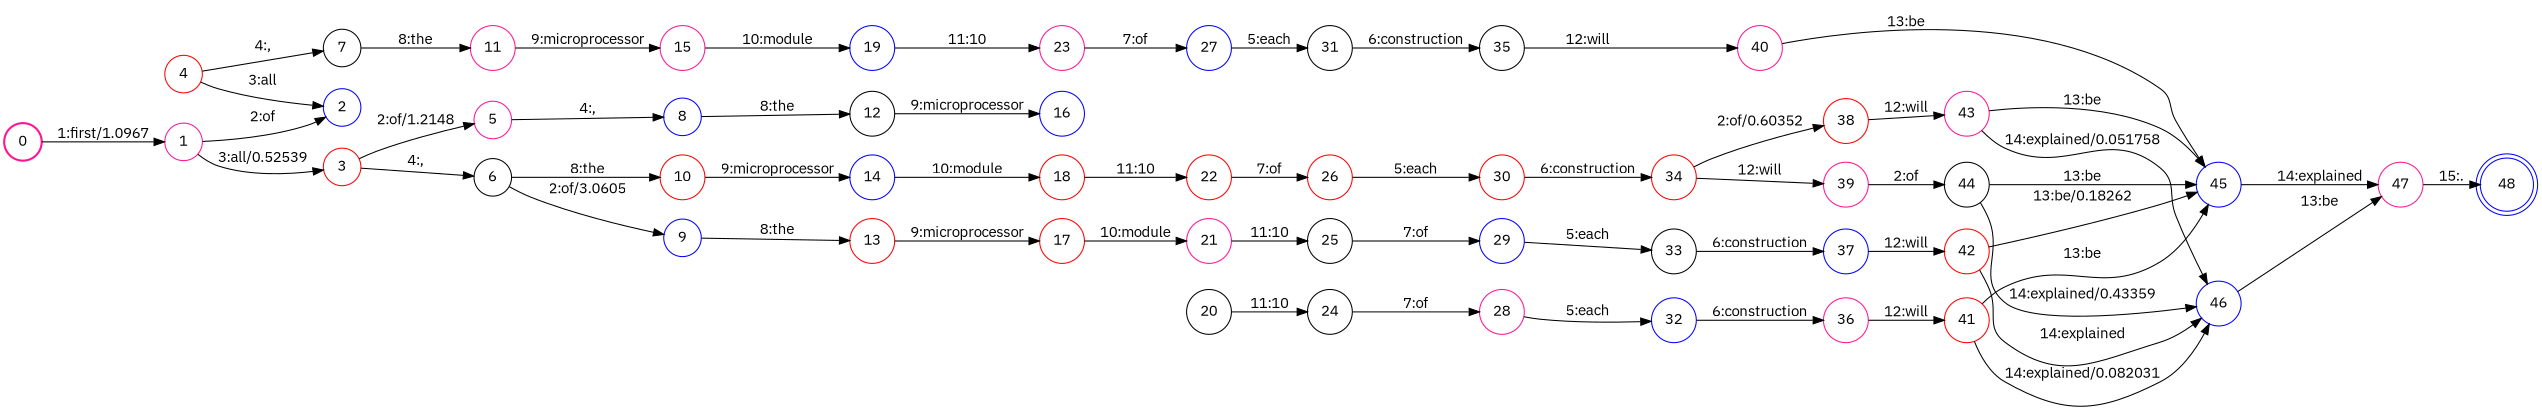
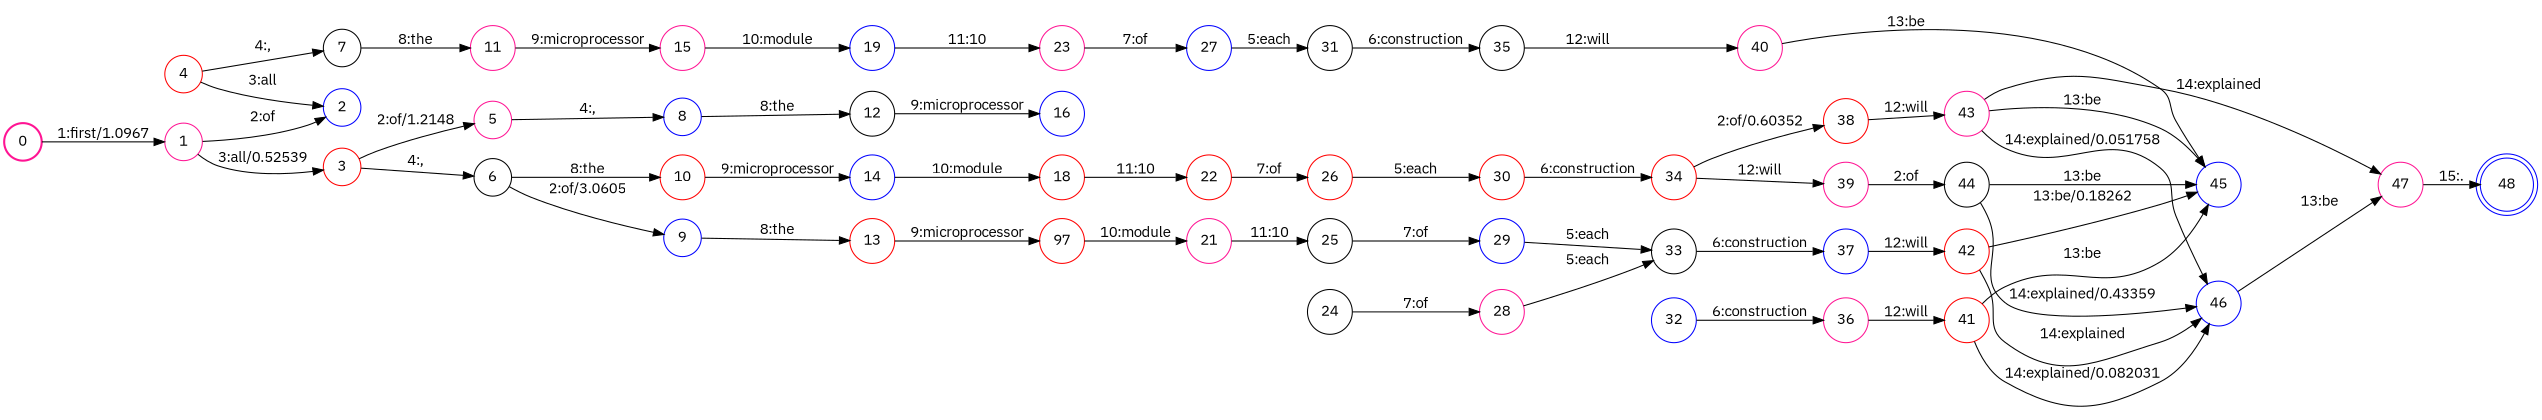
edge "45" -> "47": now "43" -> "47"
node "17": label "17" -> "97"
node "20": removed
edge "28" -> "32": now "28" -> "33"
